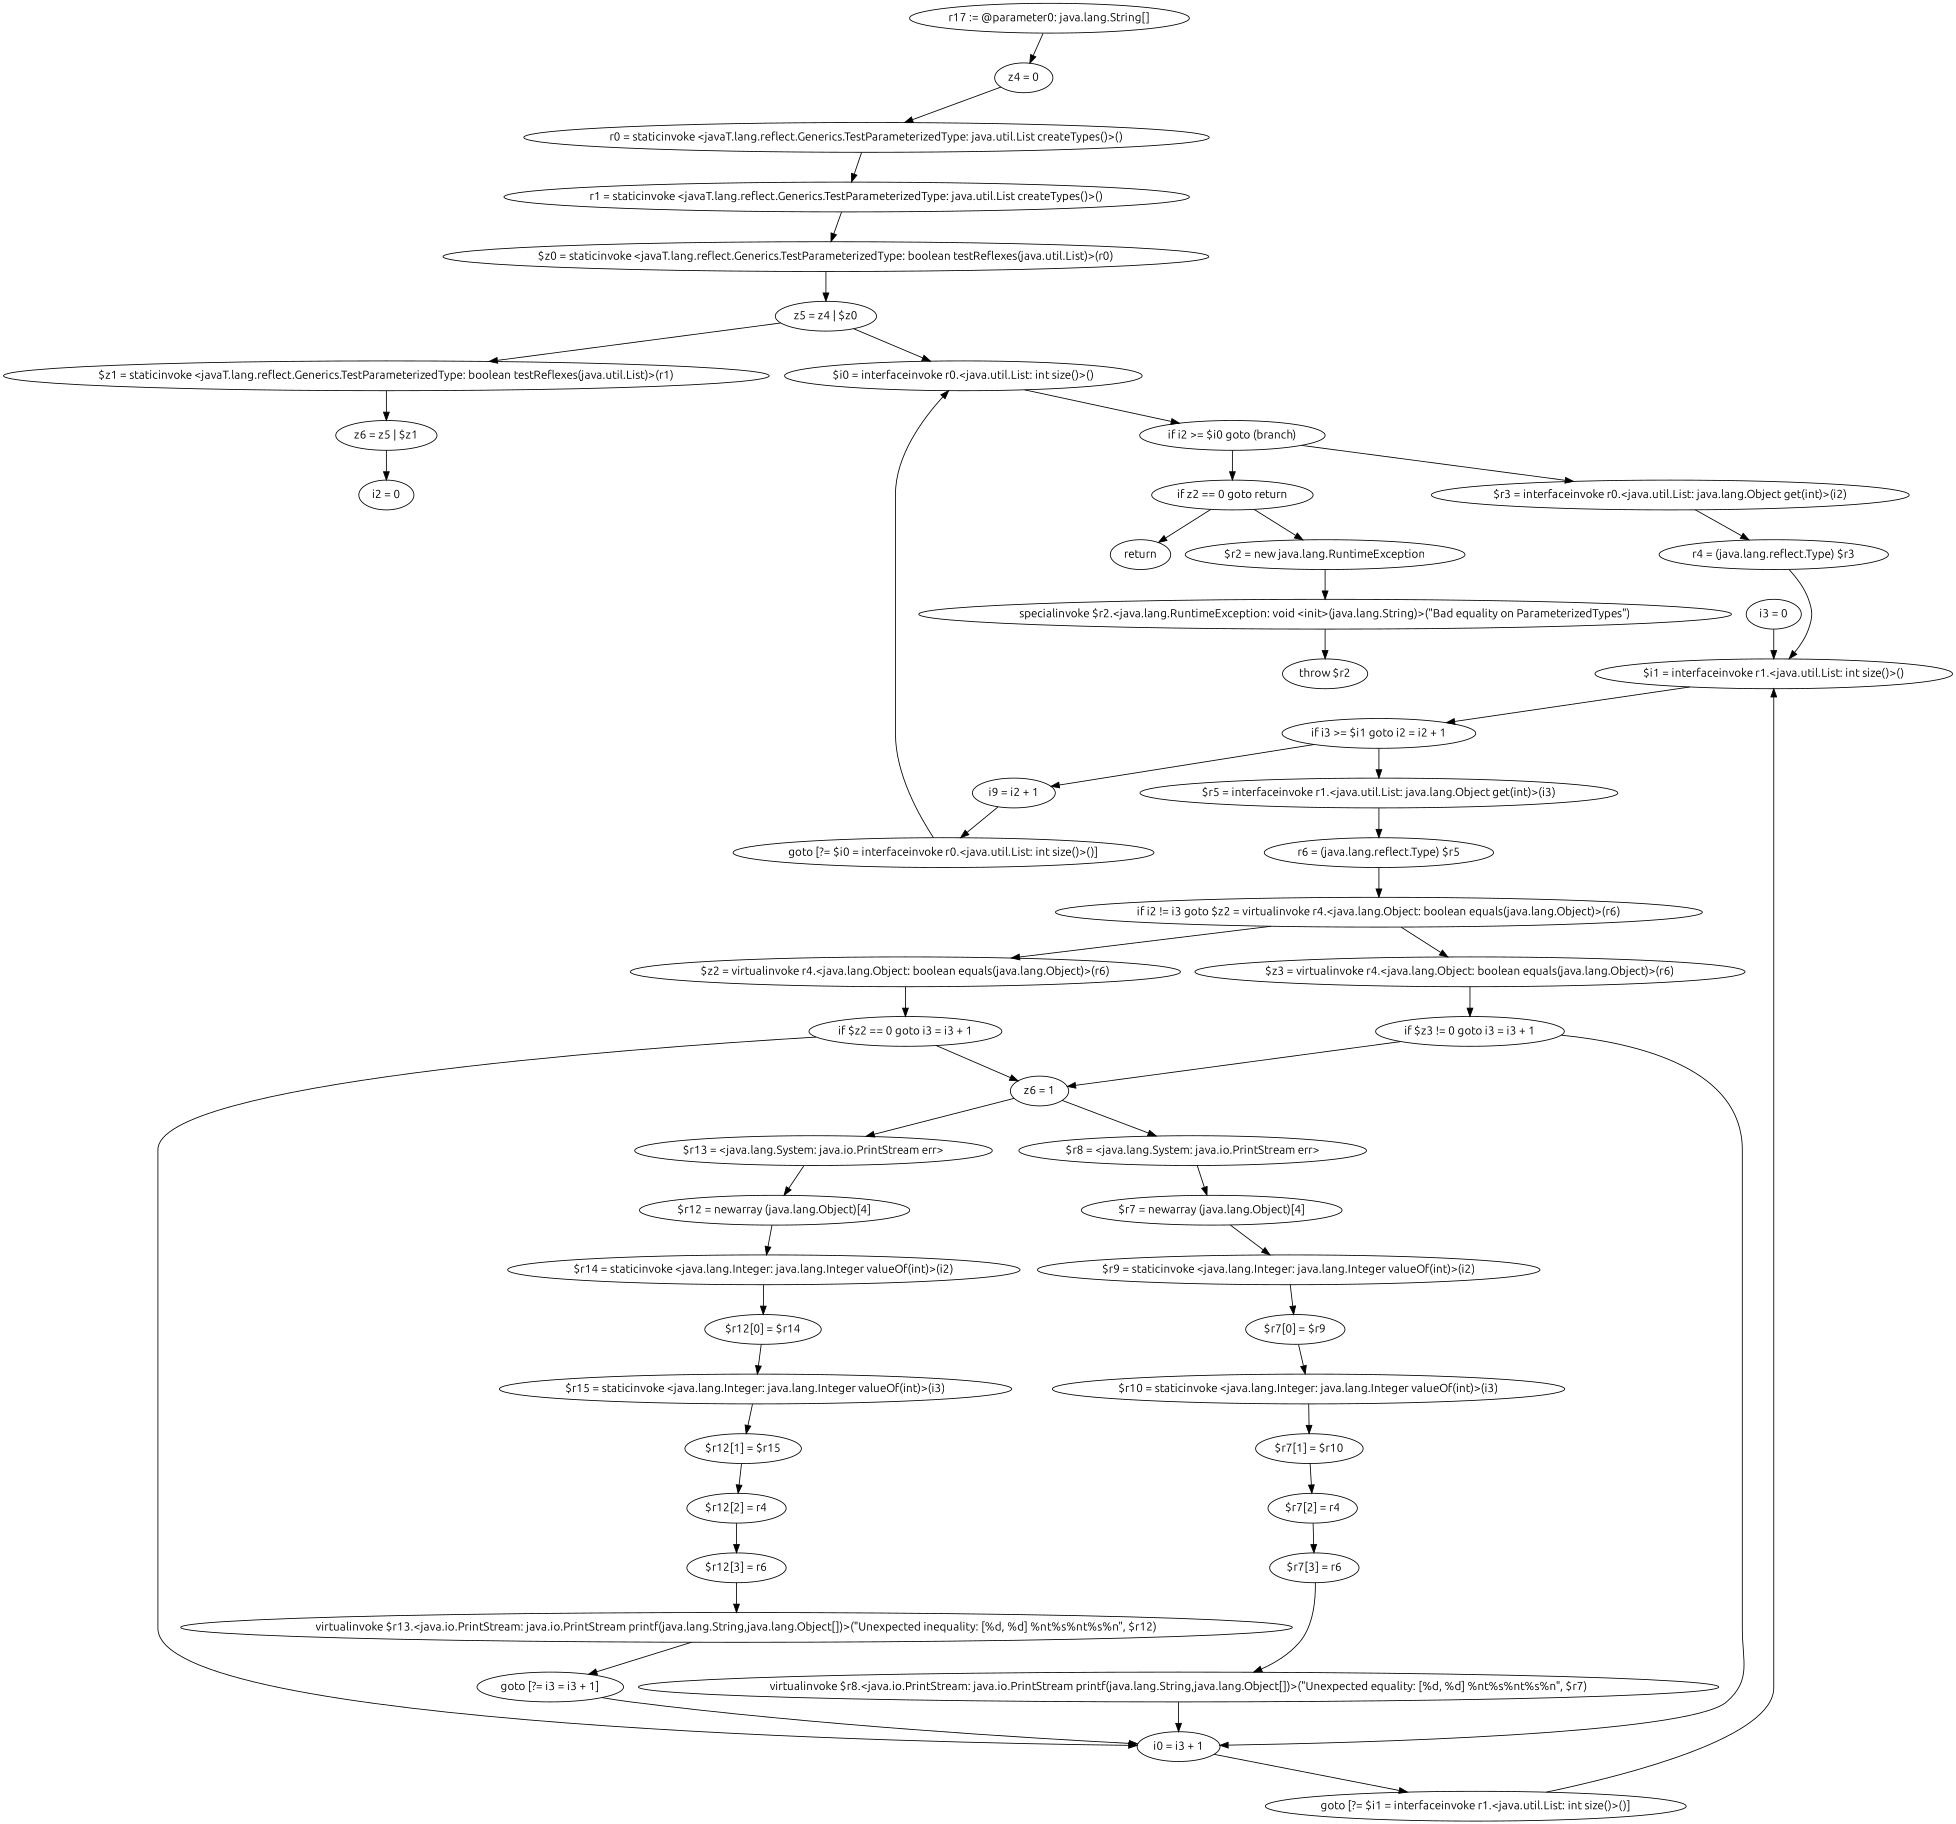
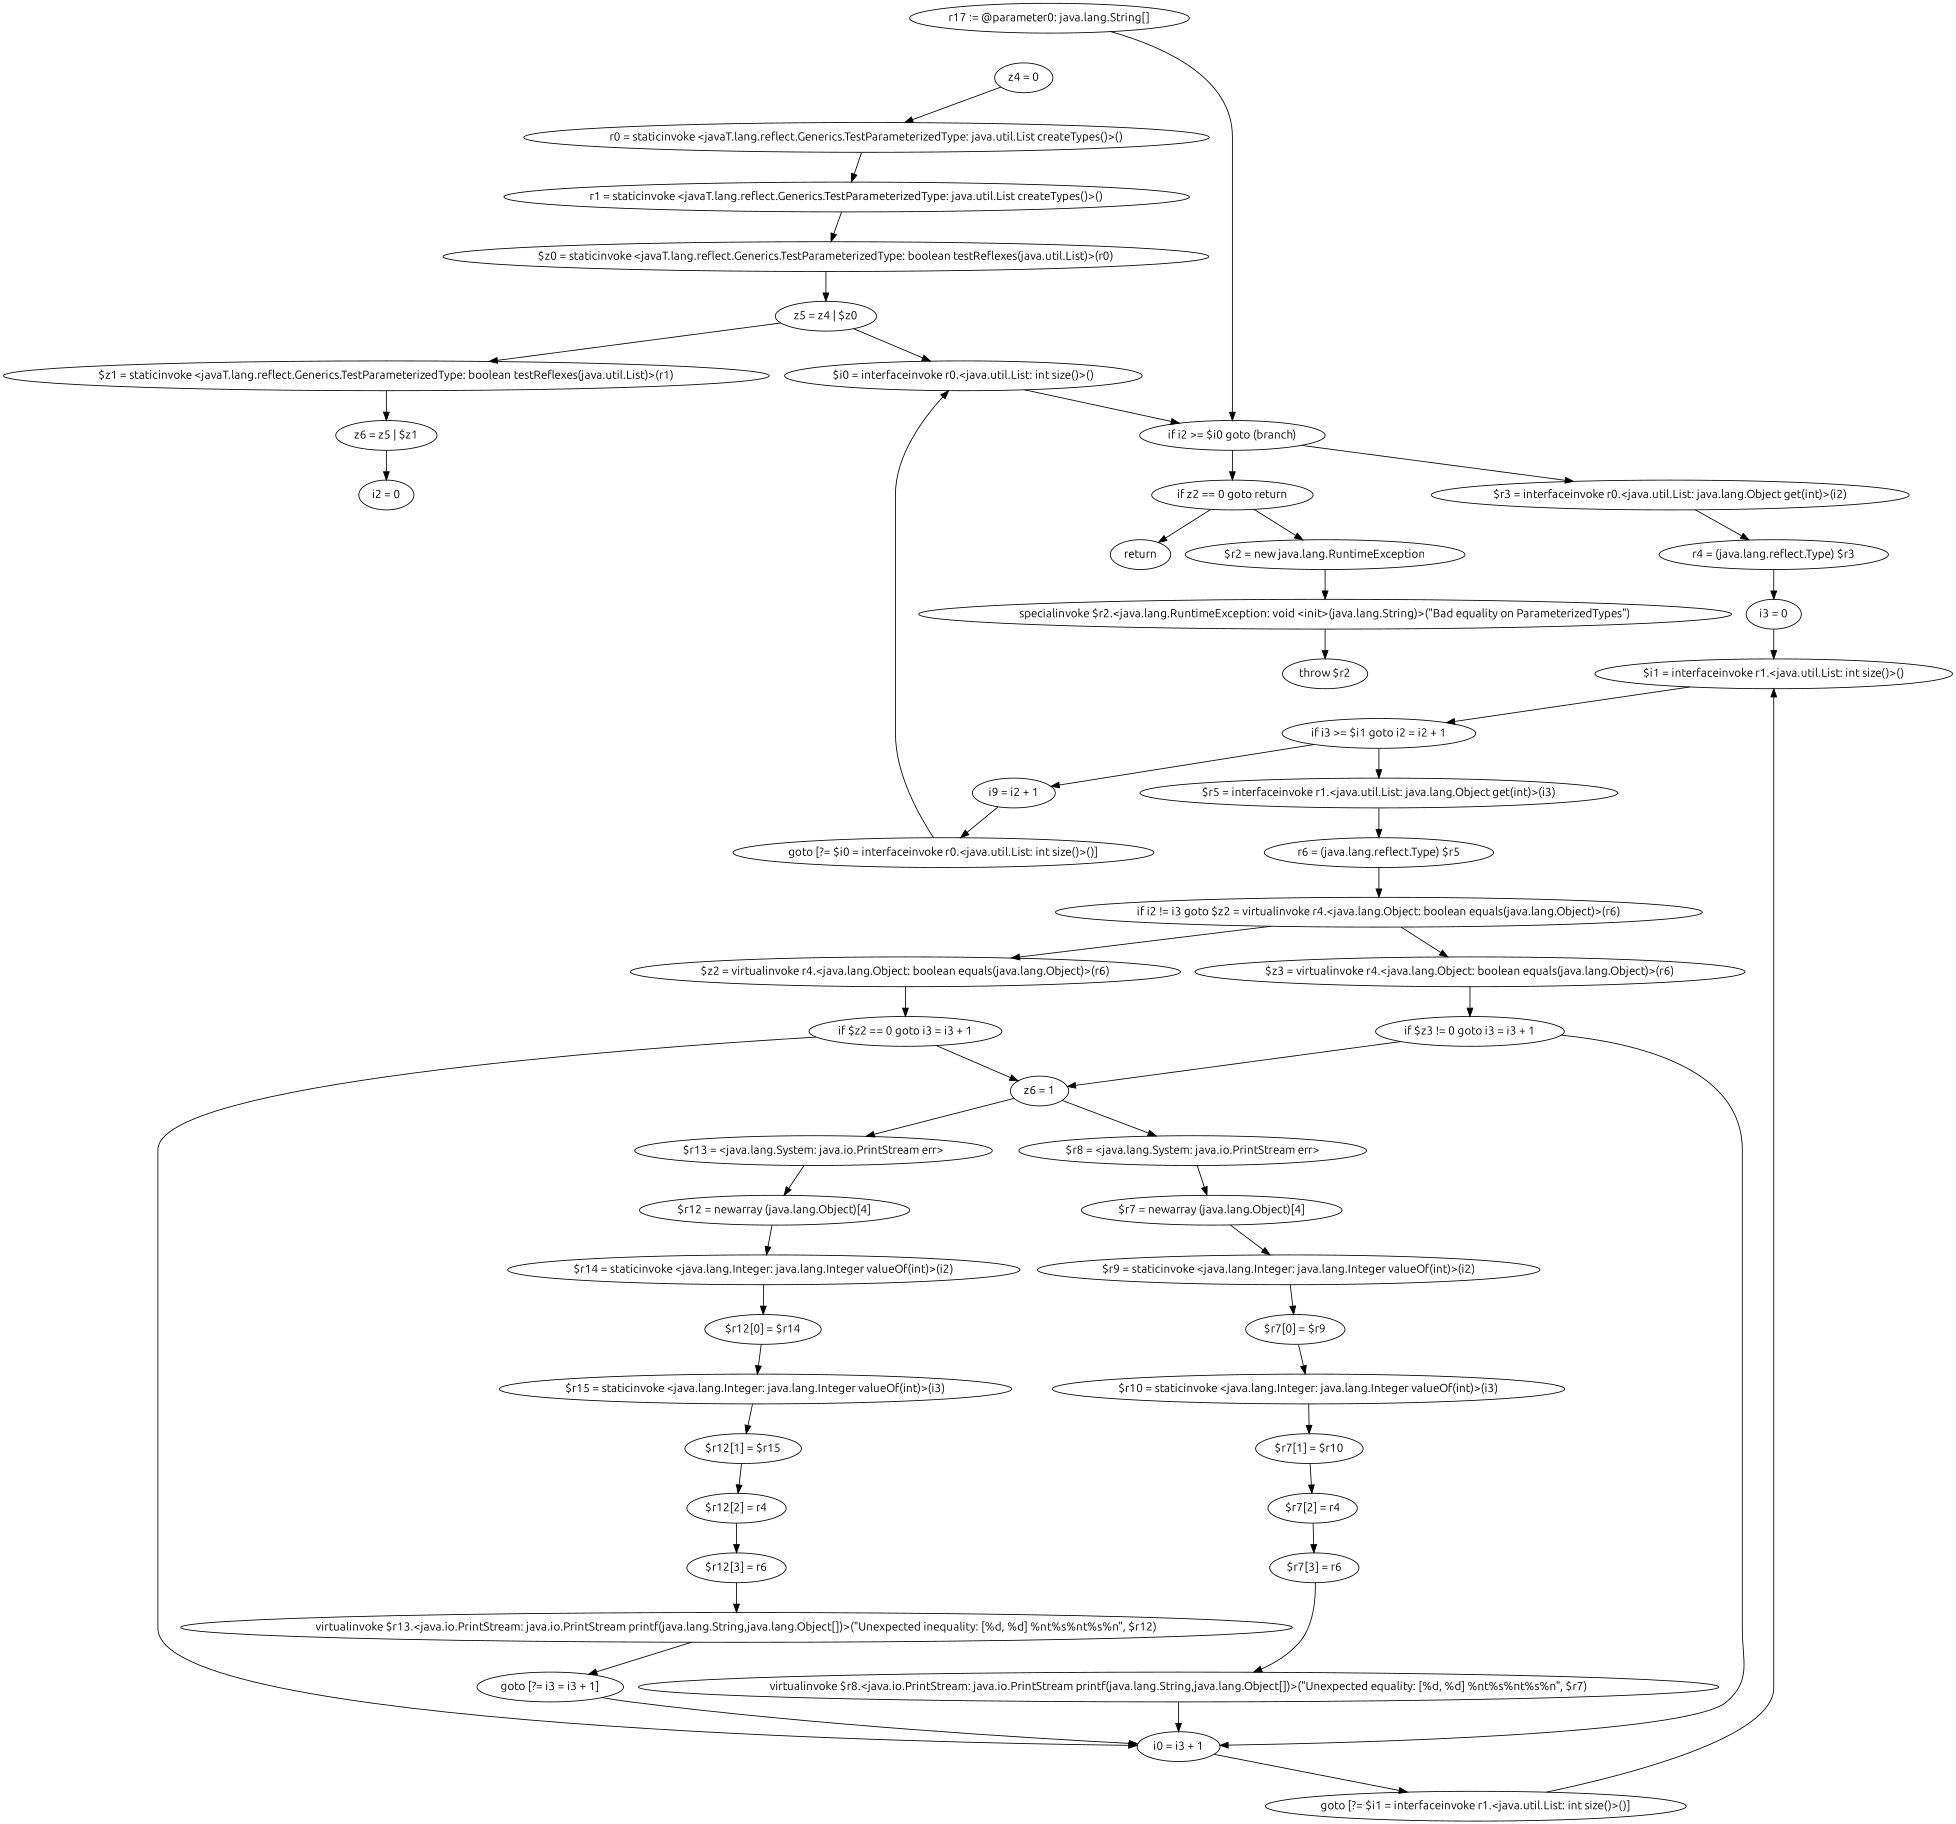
edge "r17 := @parameter0: java.lang.String[]" -> "z4 = 0": now "r17 := @parameter0: java.lang.String[]" -> "if i2 >= $i0 goto (branch)"
edge "r4 = (java.lang.reflect.Type) $r3" -> "$i1 = interfaceinvoke r1.<java.util.List: int size()>()": now "r4 = (java.lang.reflect.Type) $r3" -> "i3 = 0"
